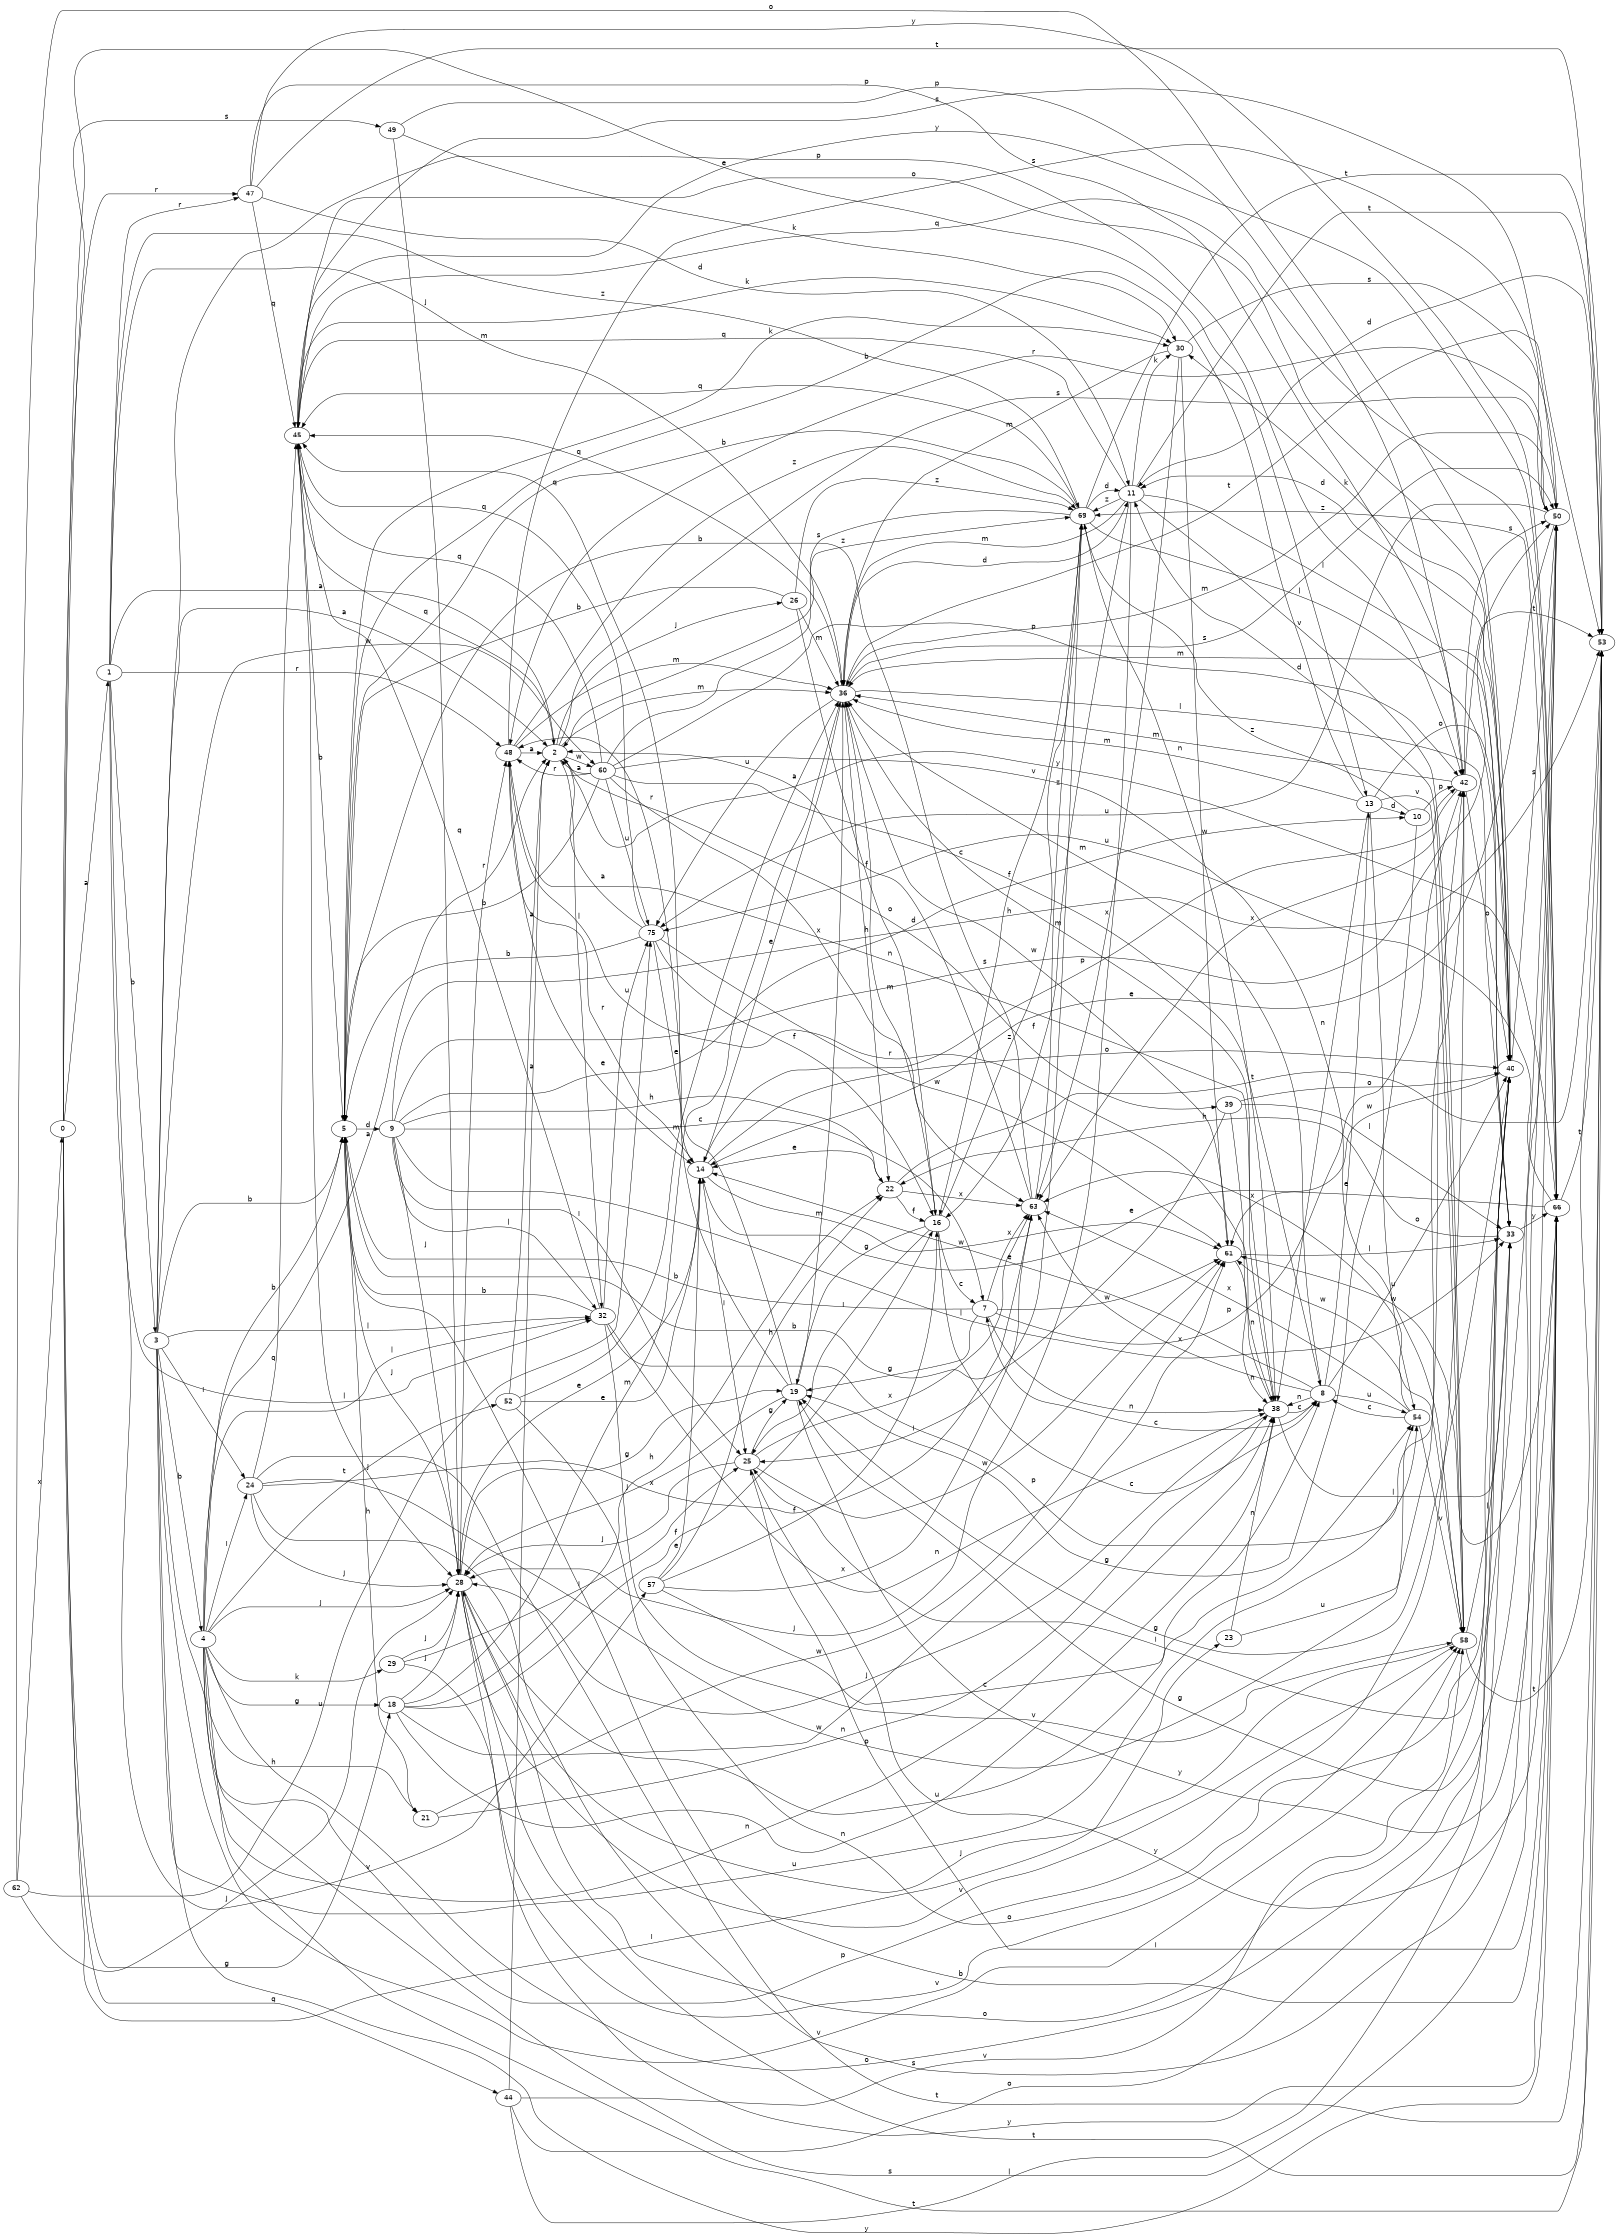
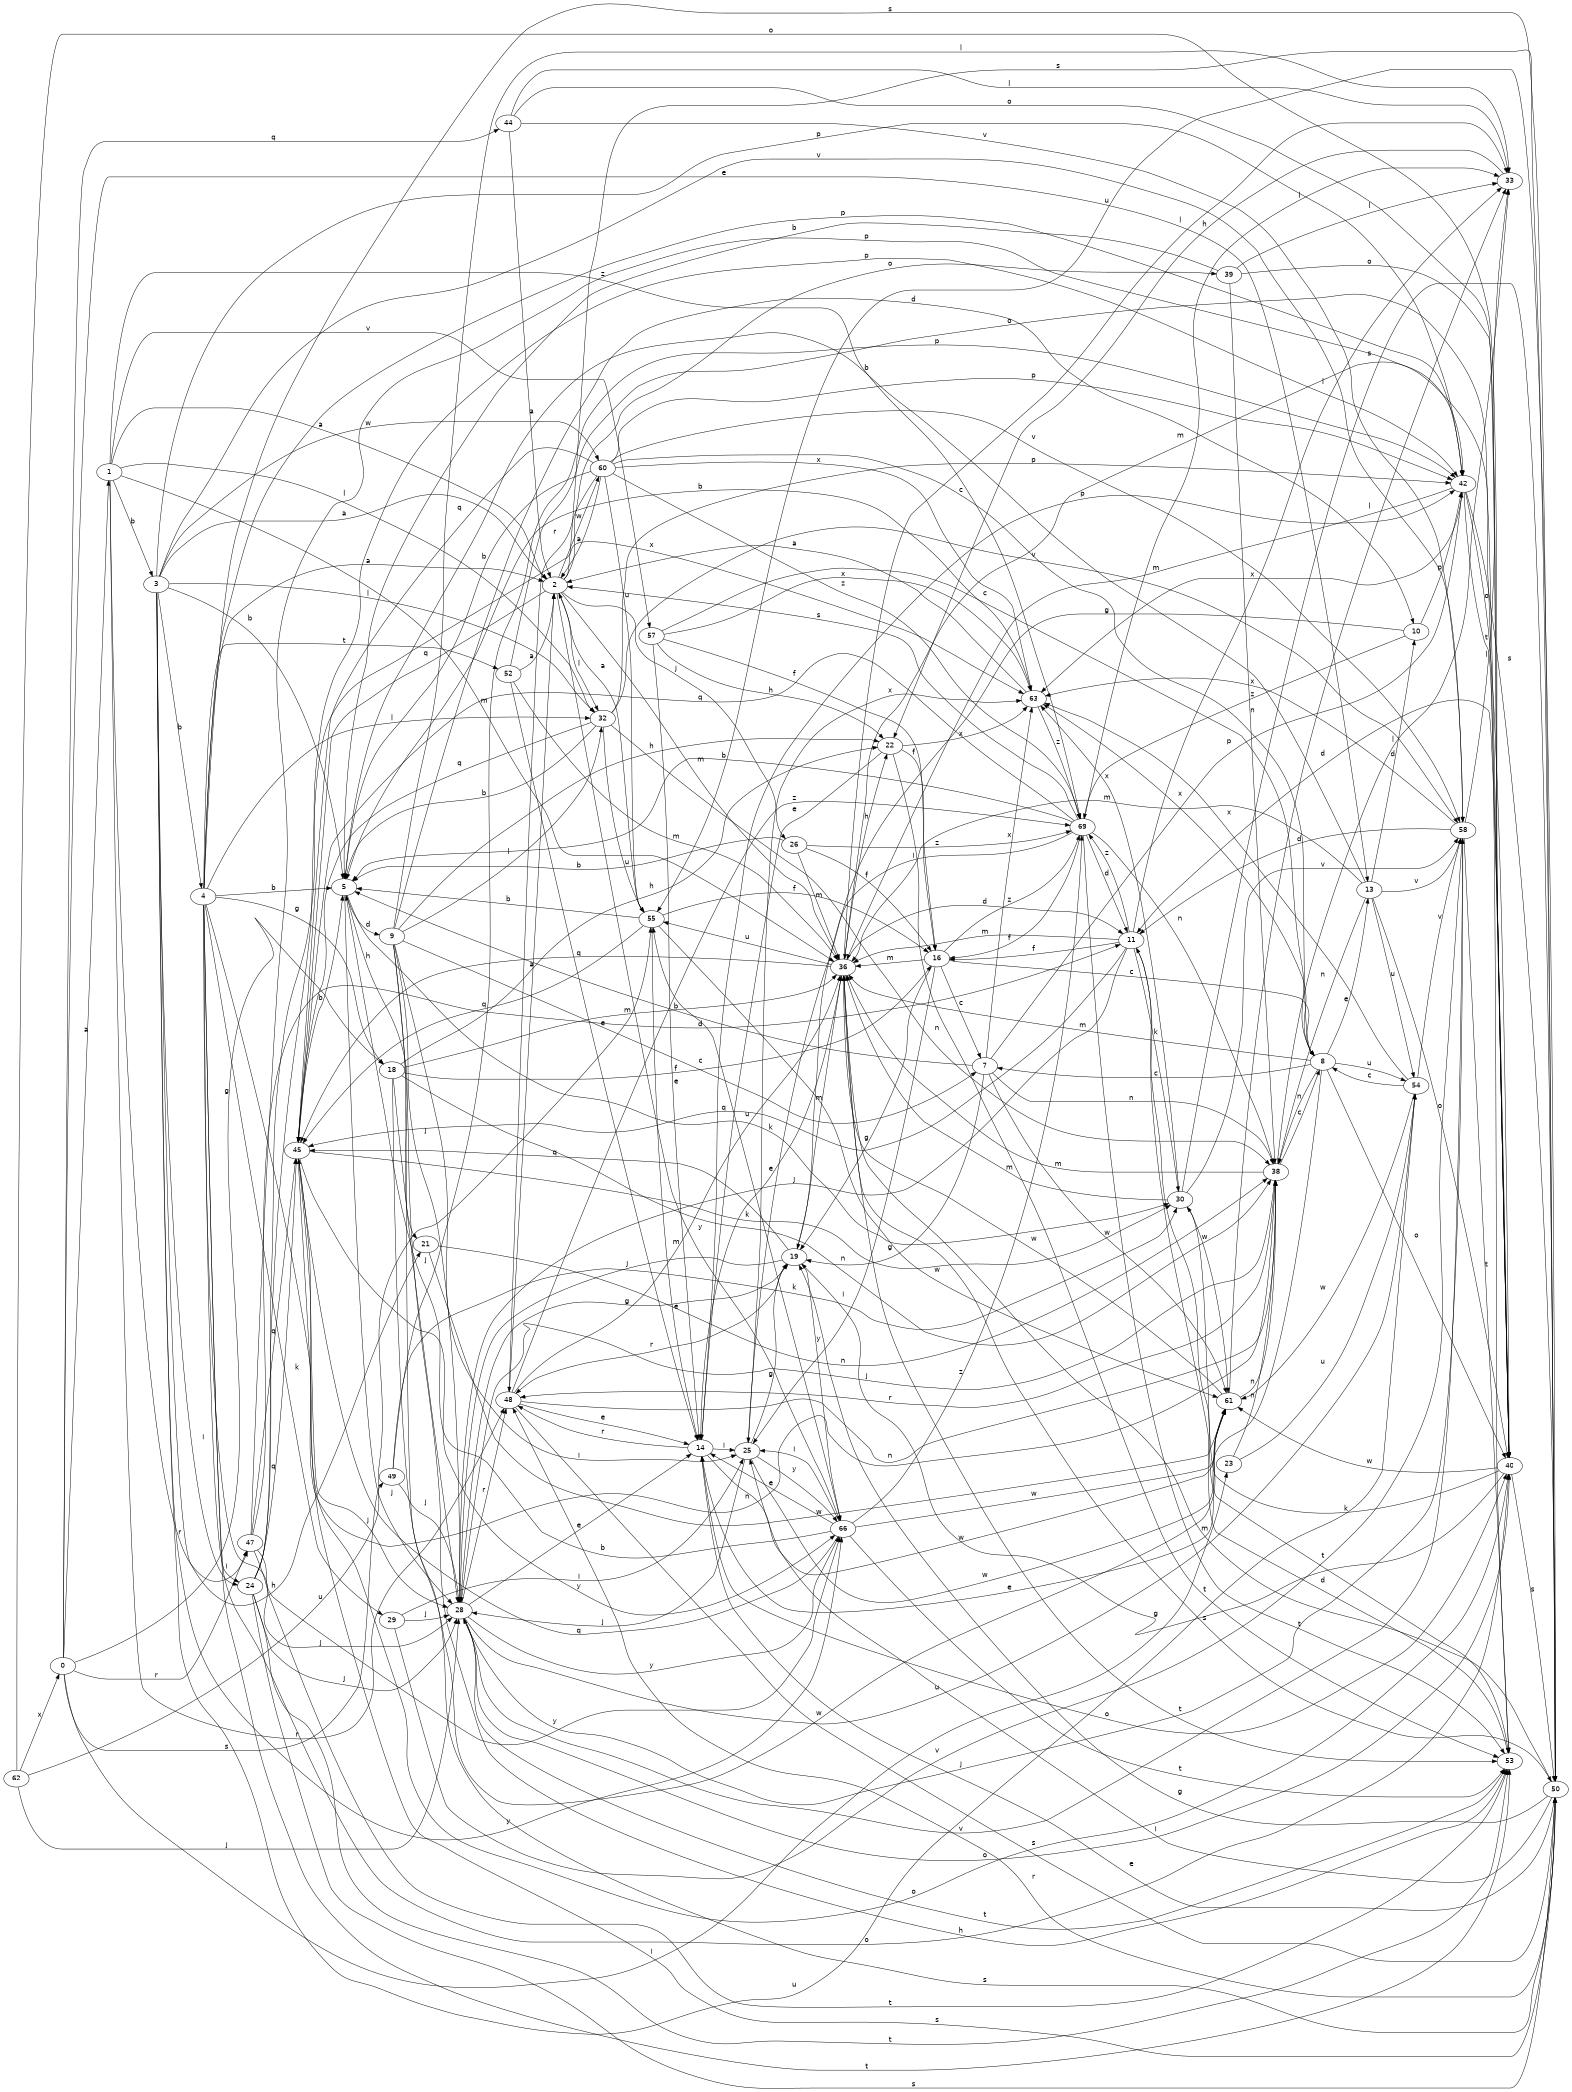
node "75": label "75" -> "55"
edge "11" -> "58": now "30" -> "58"
edge "33" -> "66": removed, label "y"
